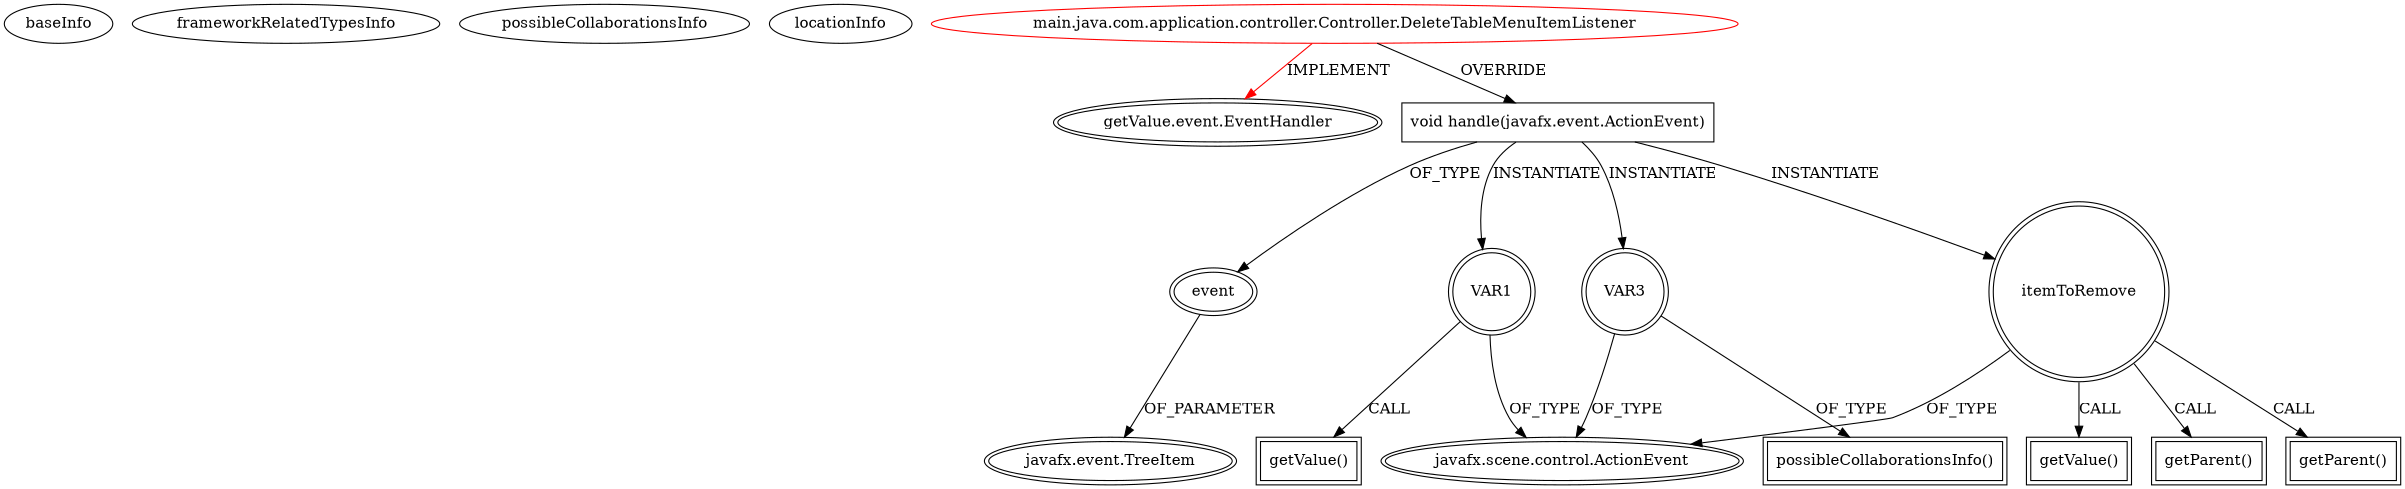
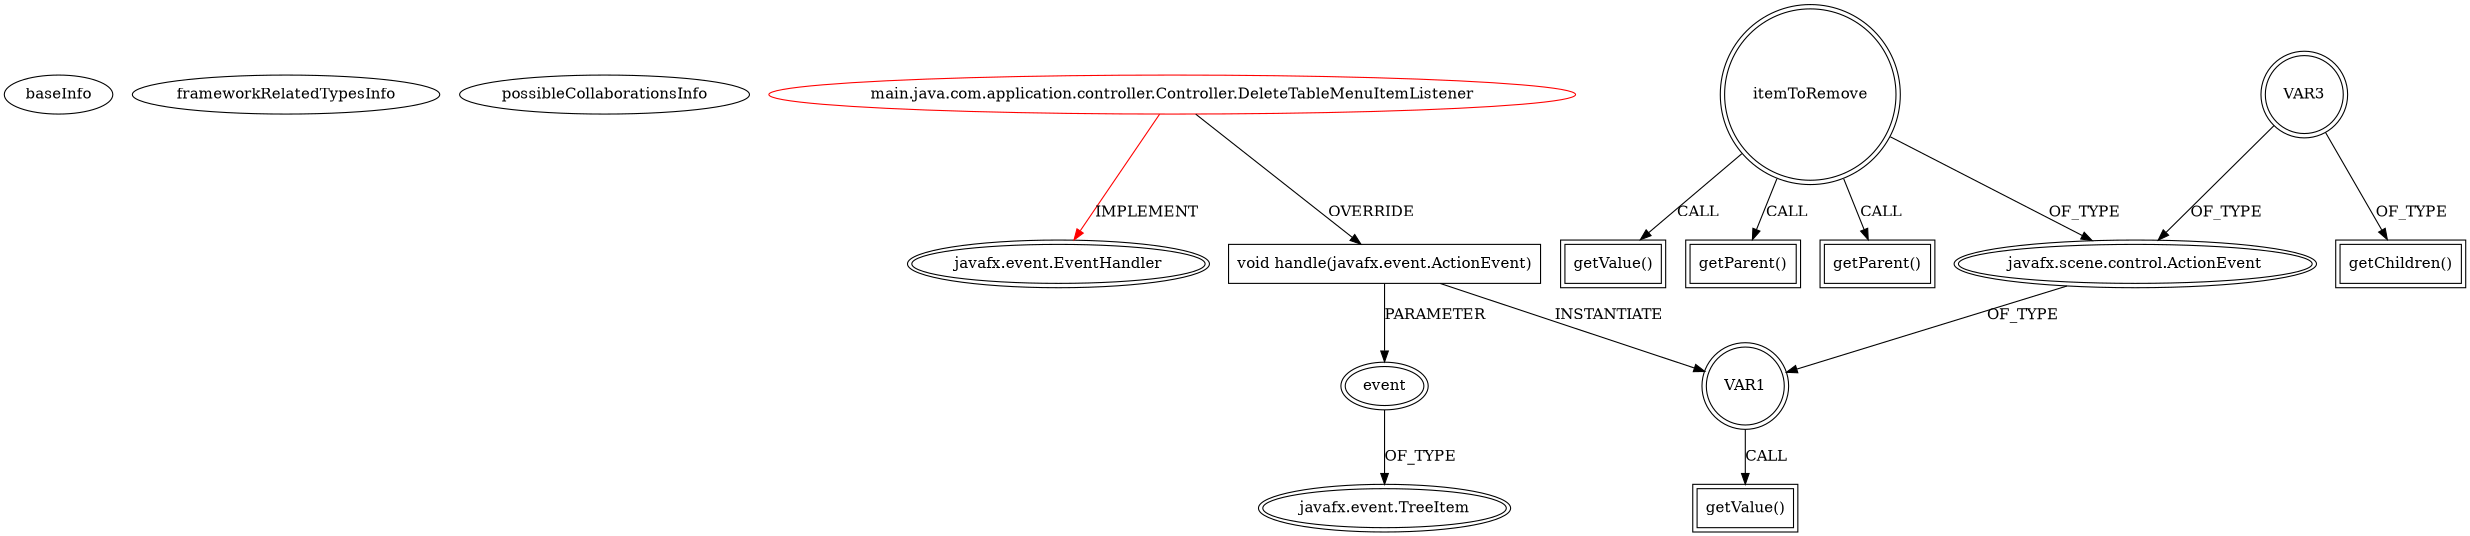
node "locationInfo": removed
node "getValue.event.EventHandler": label "getValue.event.EventHandler" -> "javafx.event.EventHandler"
edge "void handle(javafx.event.ActionEvent)" -> "event": label "OF_TYPE" -> "PARAMETER"
edge "void handle(javafx.event.ActionEvent)" -> "VAR3": removed, label "INSTANTIATE"
edge "void handle(javafx.event.ActionEvent)" -> "itemToRemove": removed, label "INSTANTIATE"
edge "VAR1" -> "javafx.scene.control.ActionEvent": reversed
edge "event" -> "javafx.event.TreeItem": label "OF_PARAMETER" -> "OF_TYPE"
node "possibleCollaborationsInfo()": label "possibleCollaborationsInfo()" -> "getChildren()"
